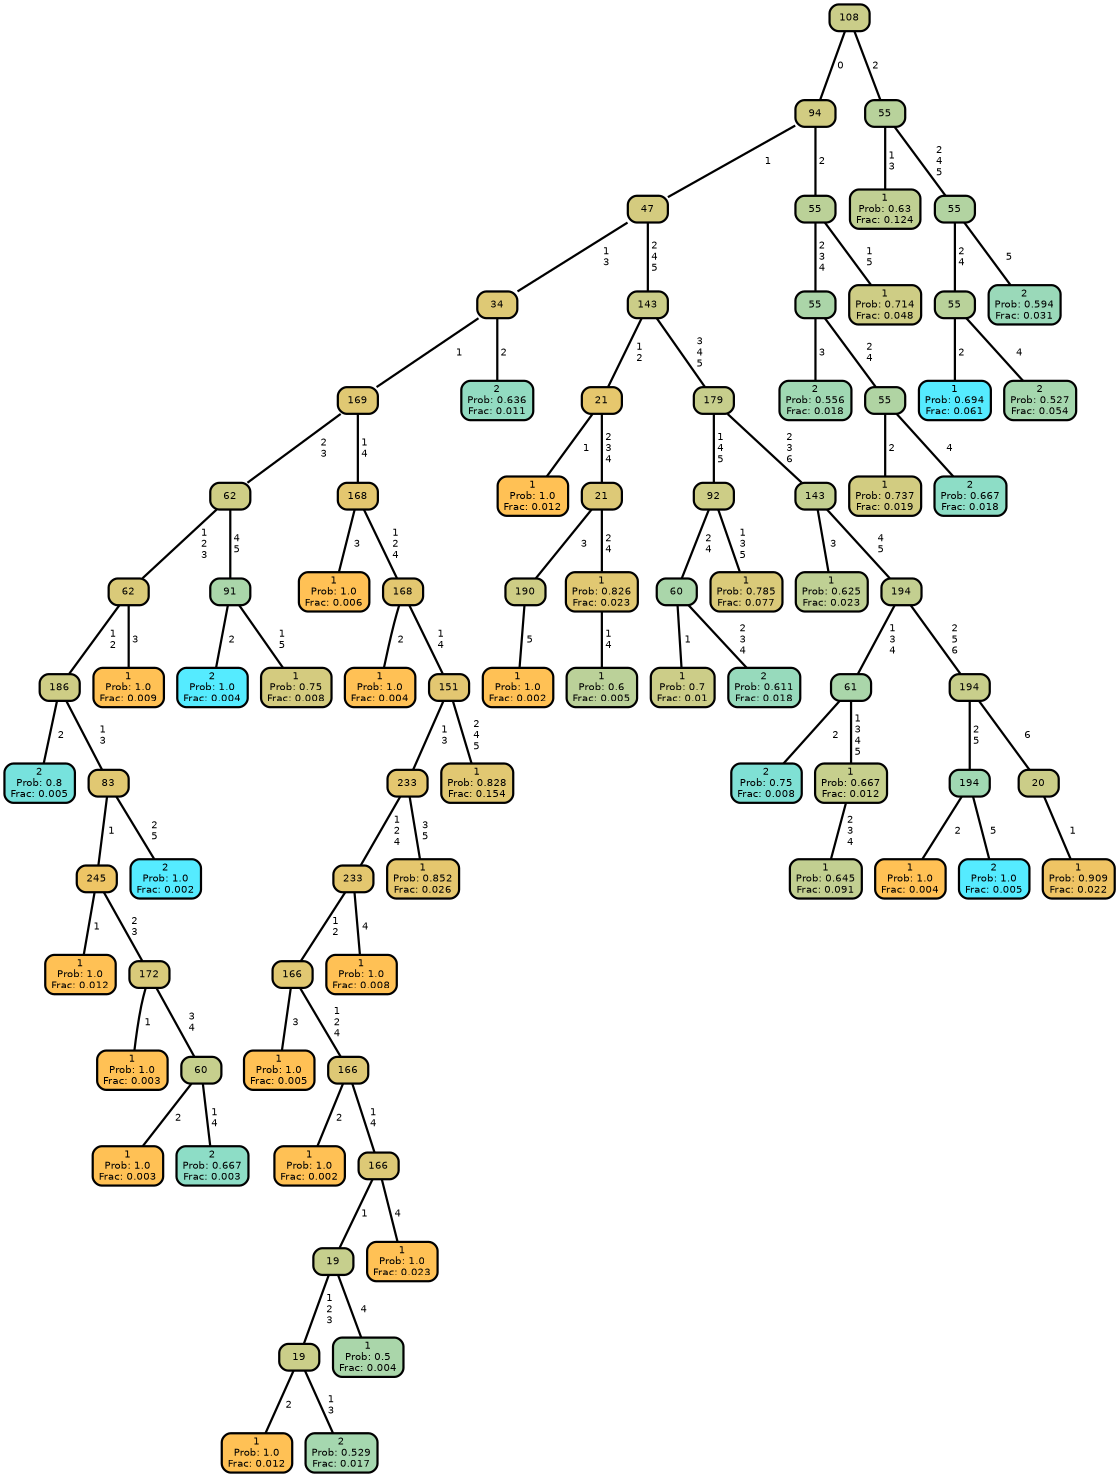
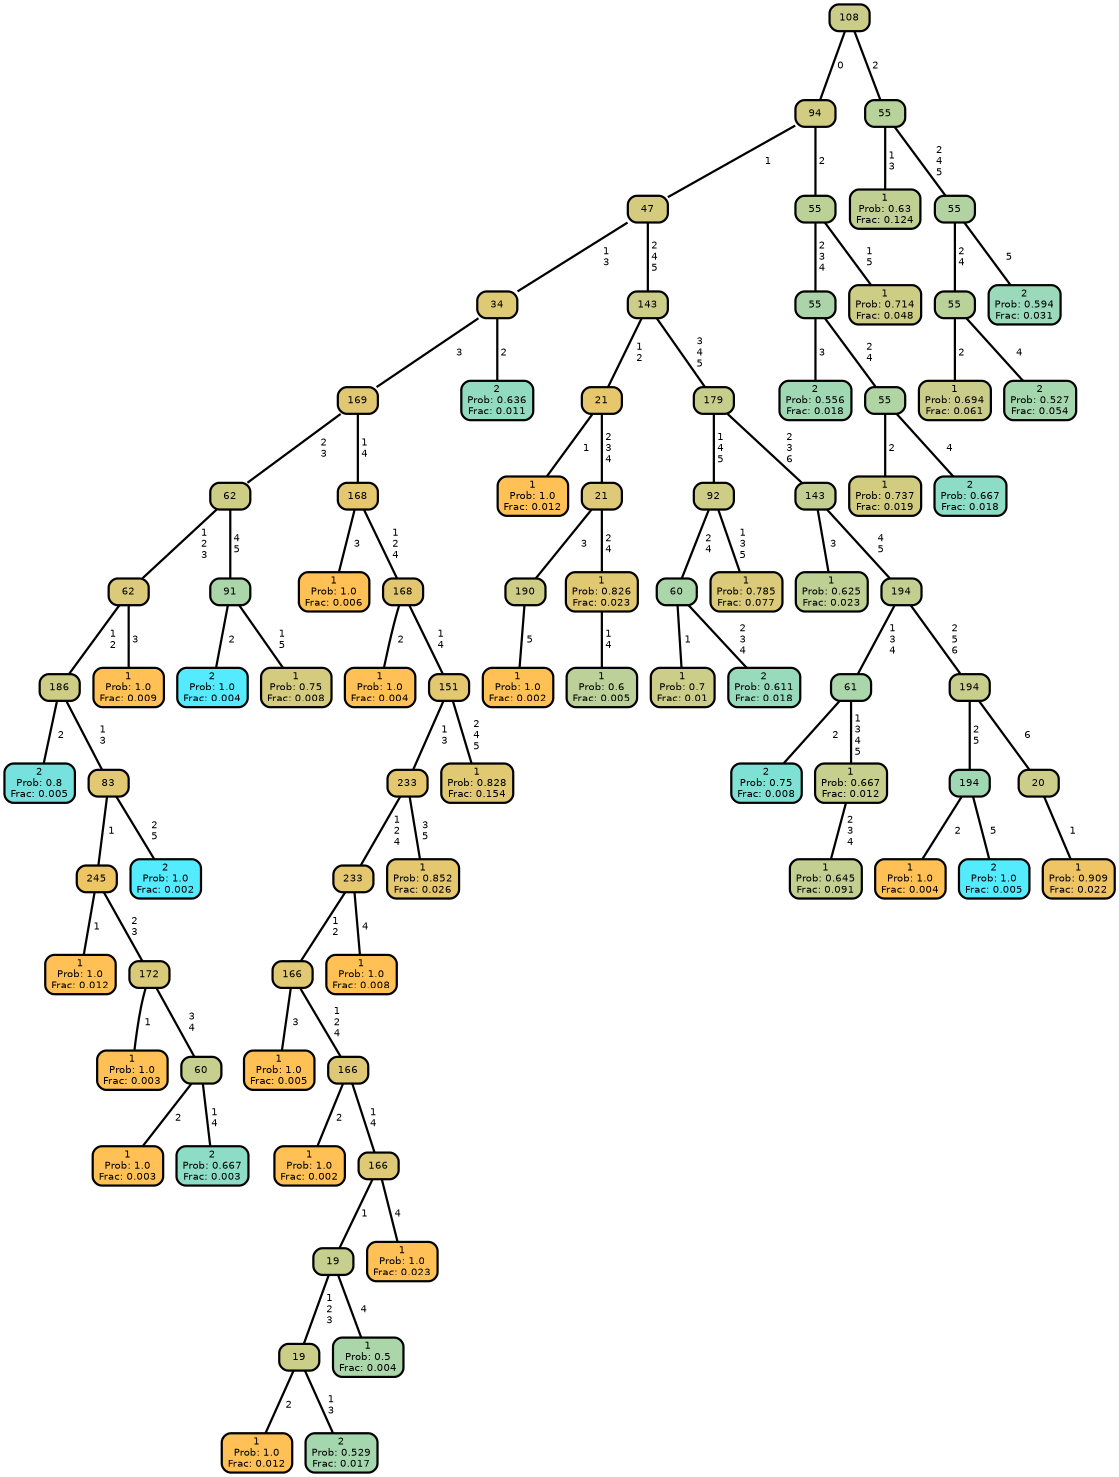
edge "34" -- "169": label " 1" -> " 3"
node "1 Prob: 0.694 Frac: 0.061": fillcolor #55ebff -> #cacd89
